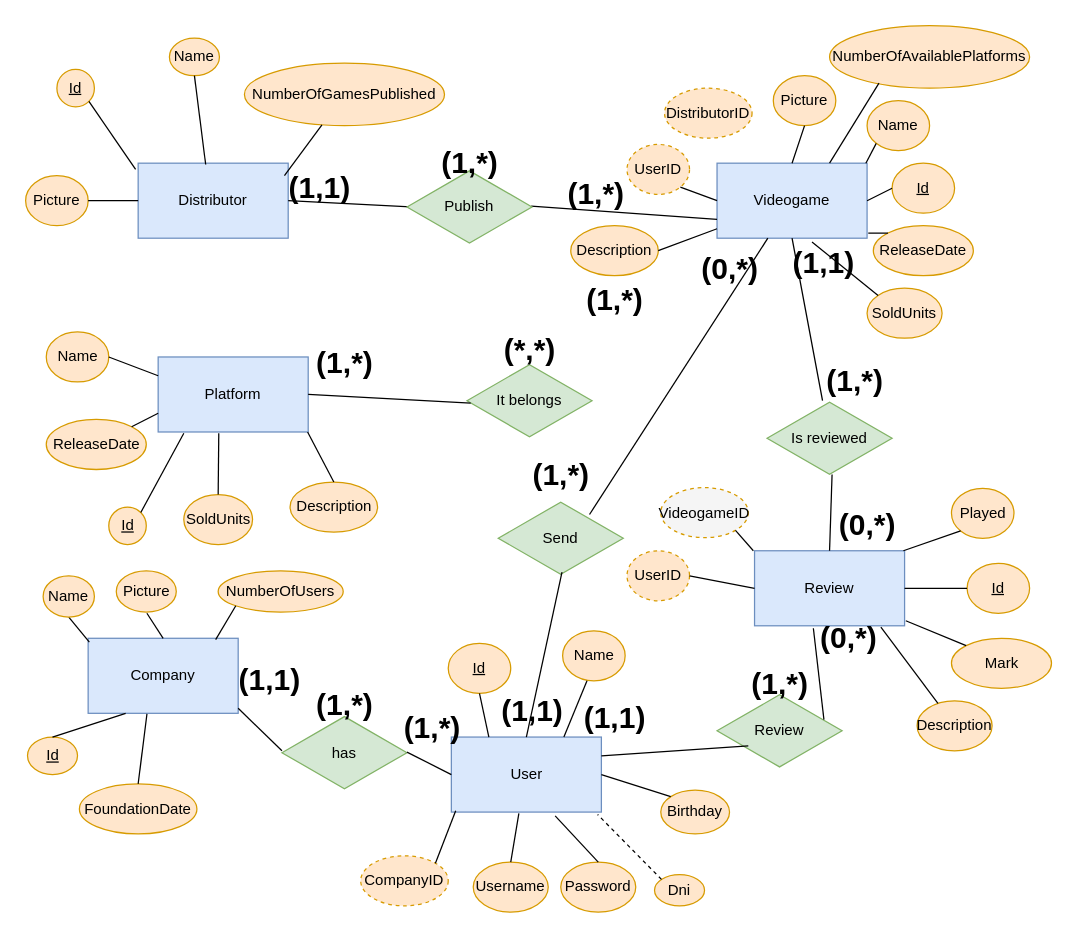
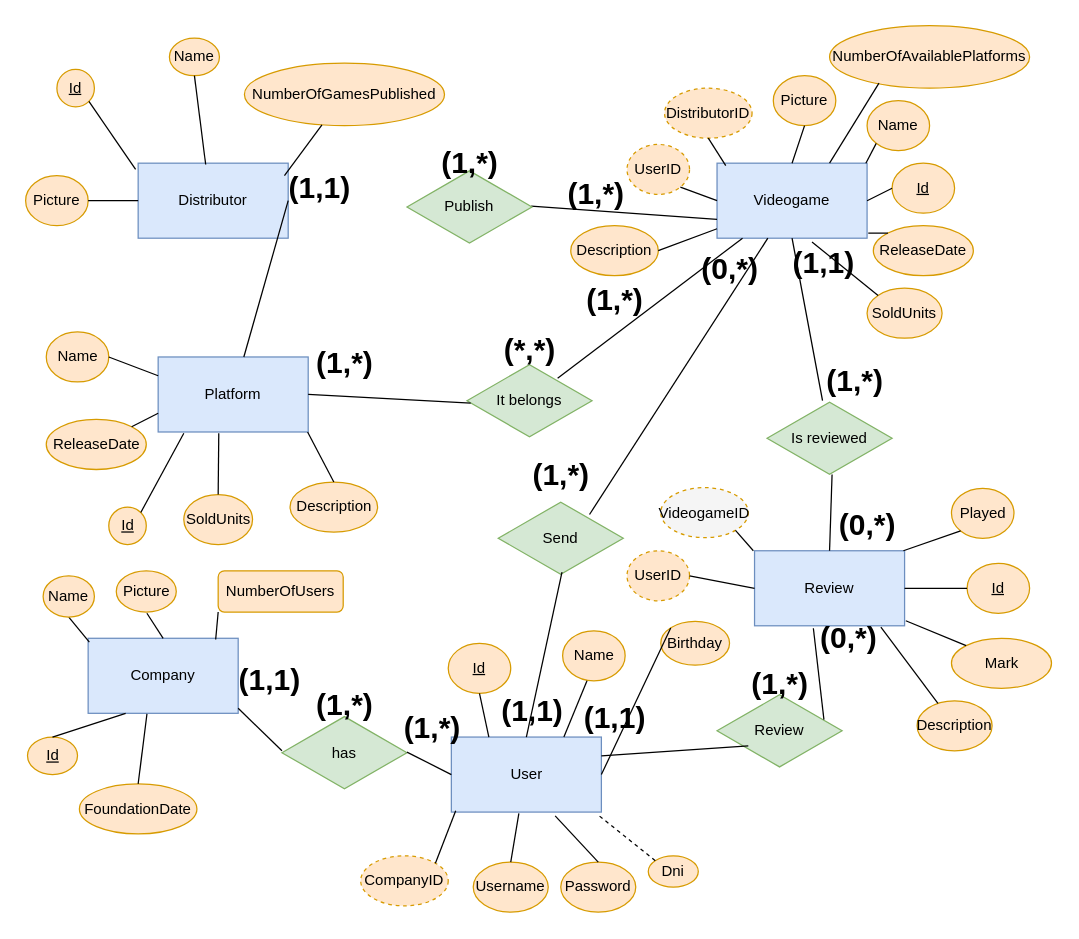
edge "DistributorID" -- "Videogame": added
edge "Distributor" -- "Publish": now "Distributor" -- "Platform"
edge "Videogame" -- "It belongs": added
node "NumberOfUsers": shape ellipse -> rounded rectangle
node "Birthday": moved (695, 812) -> (695, 643)
node "Dni": moved (679, 890) -> (673, 871)
